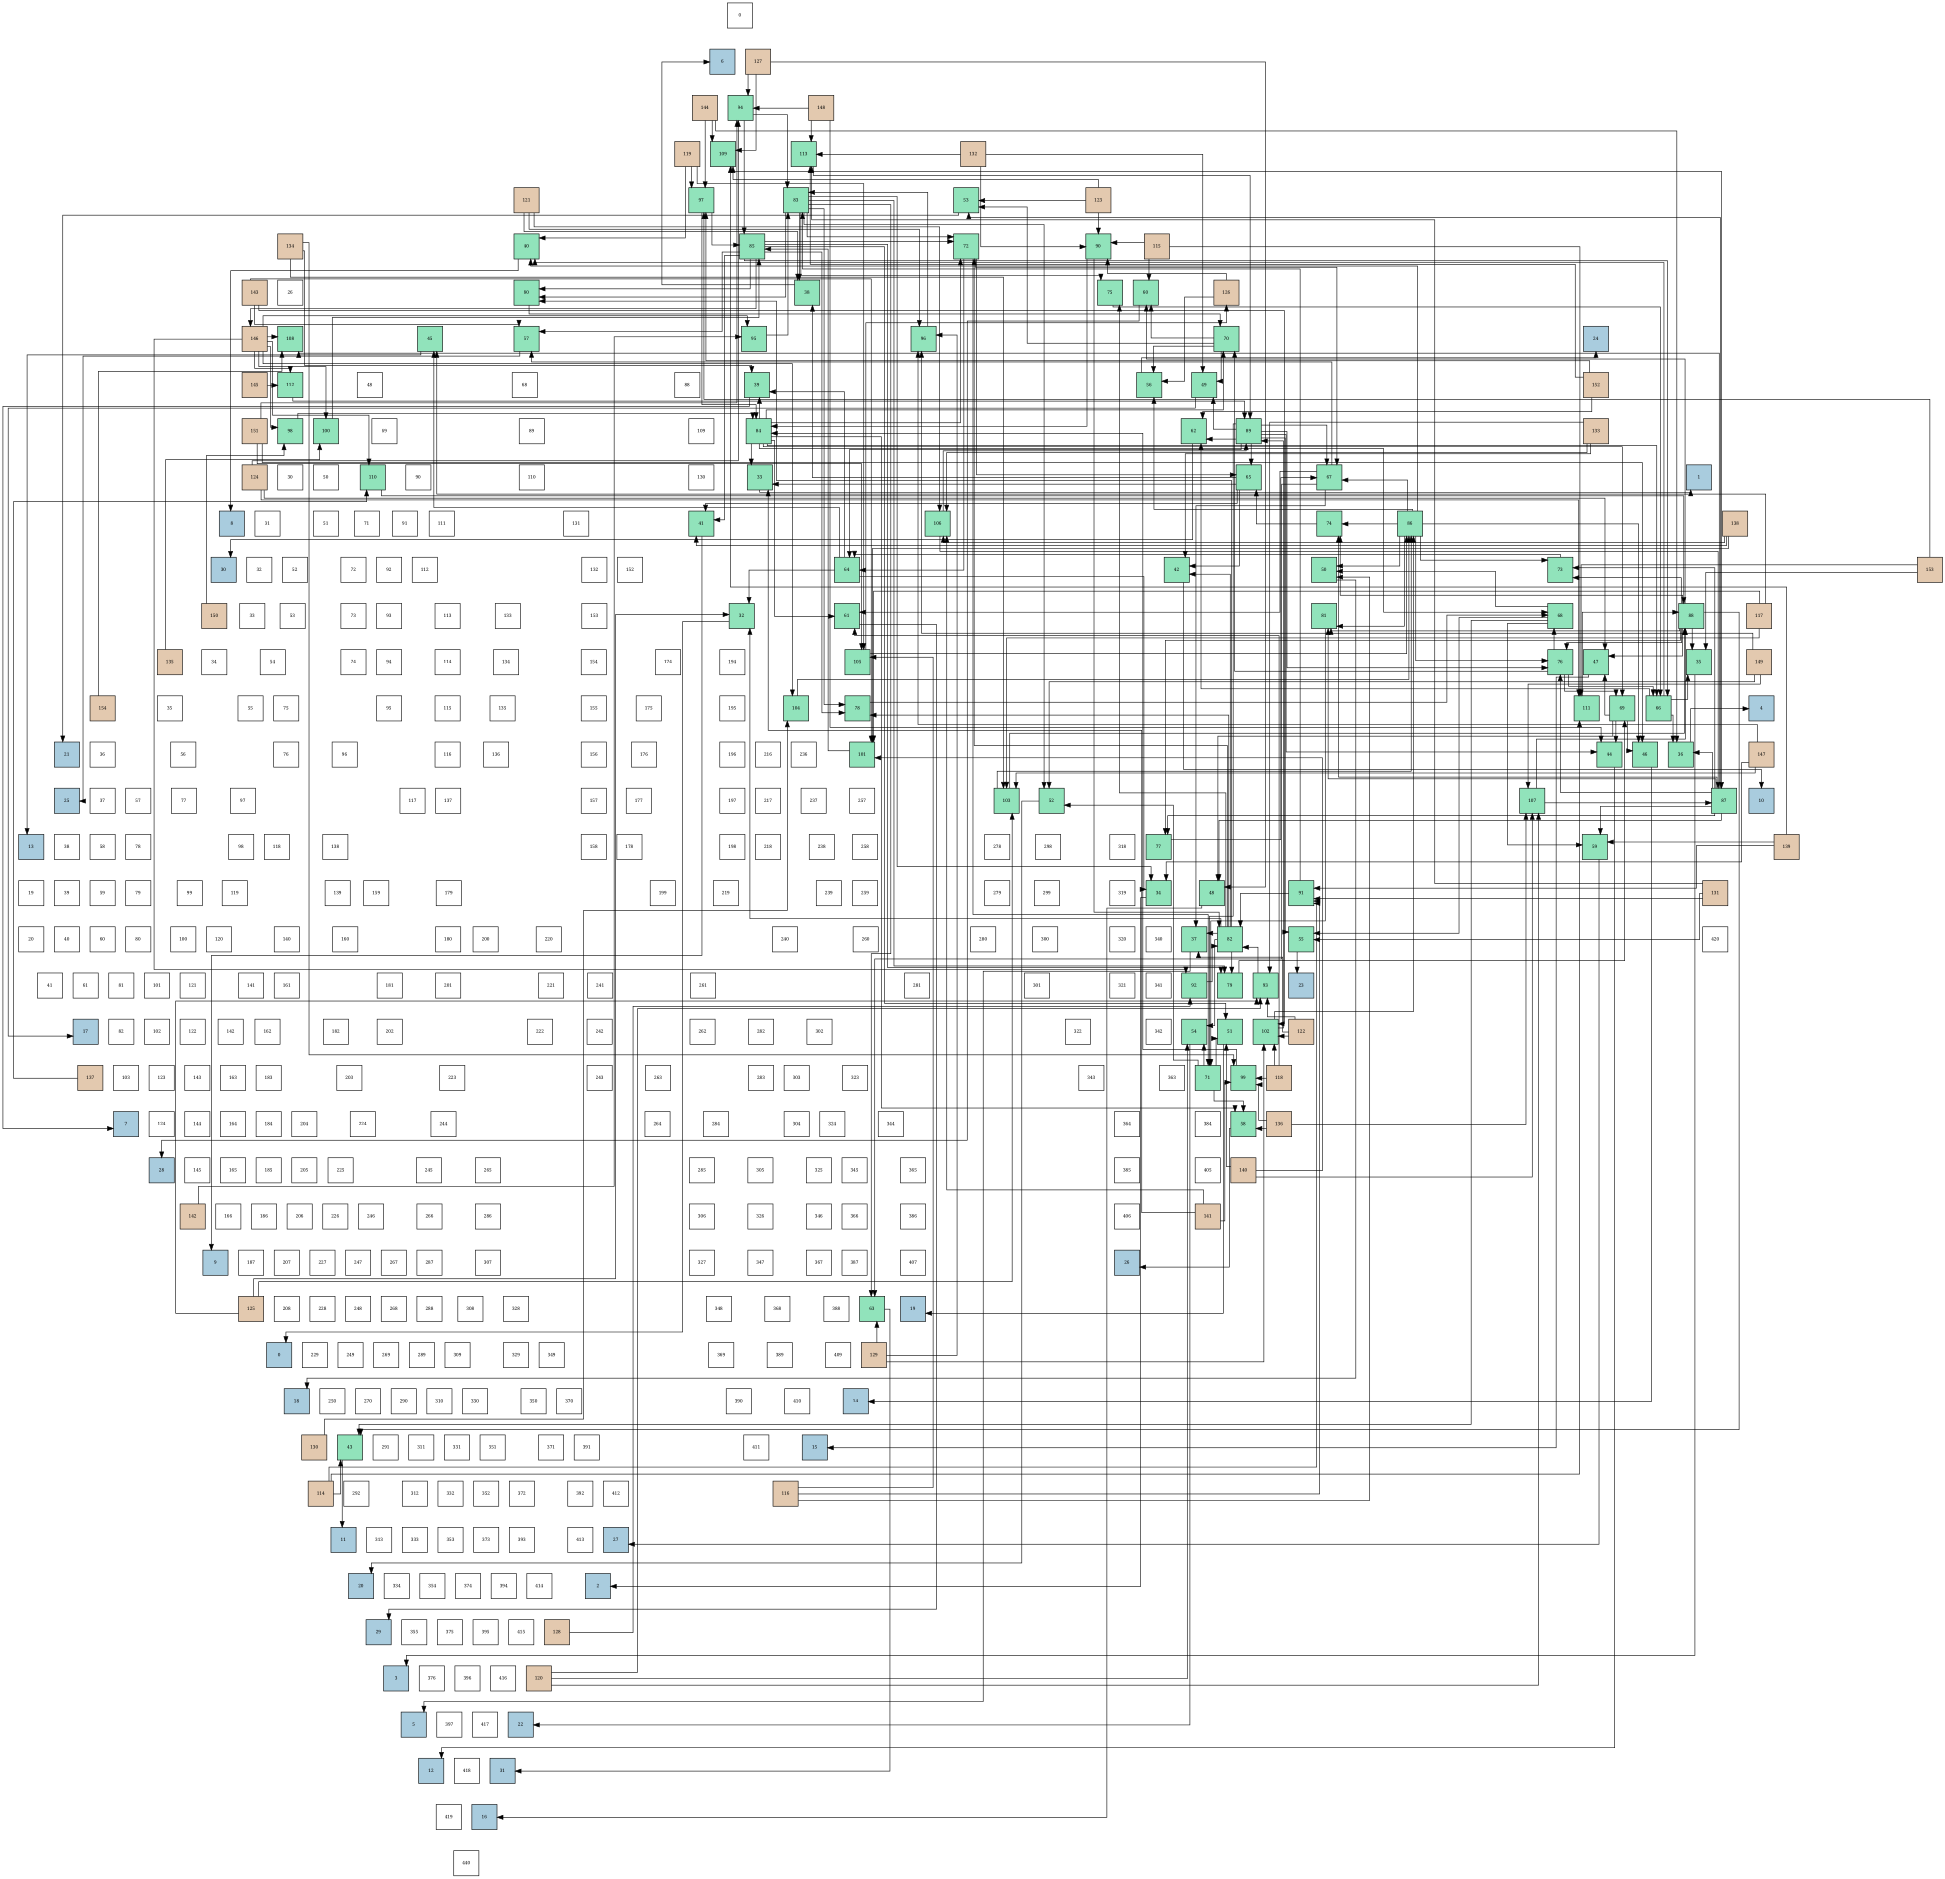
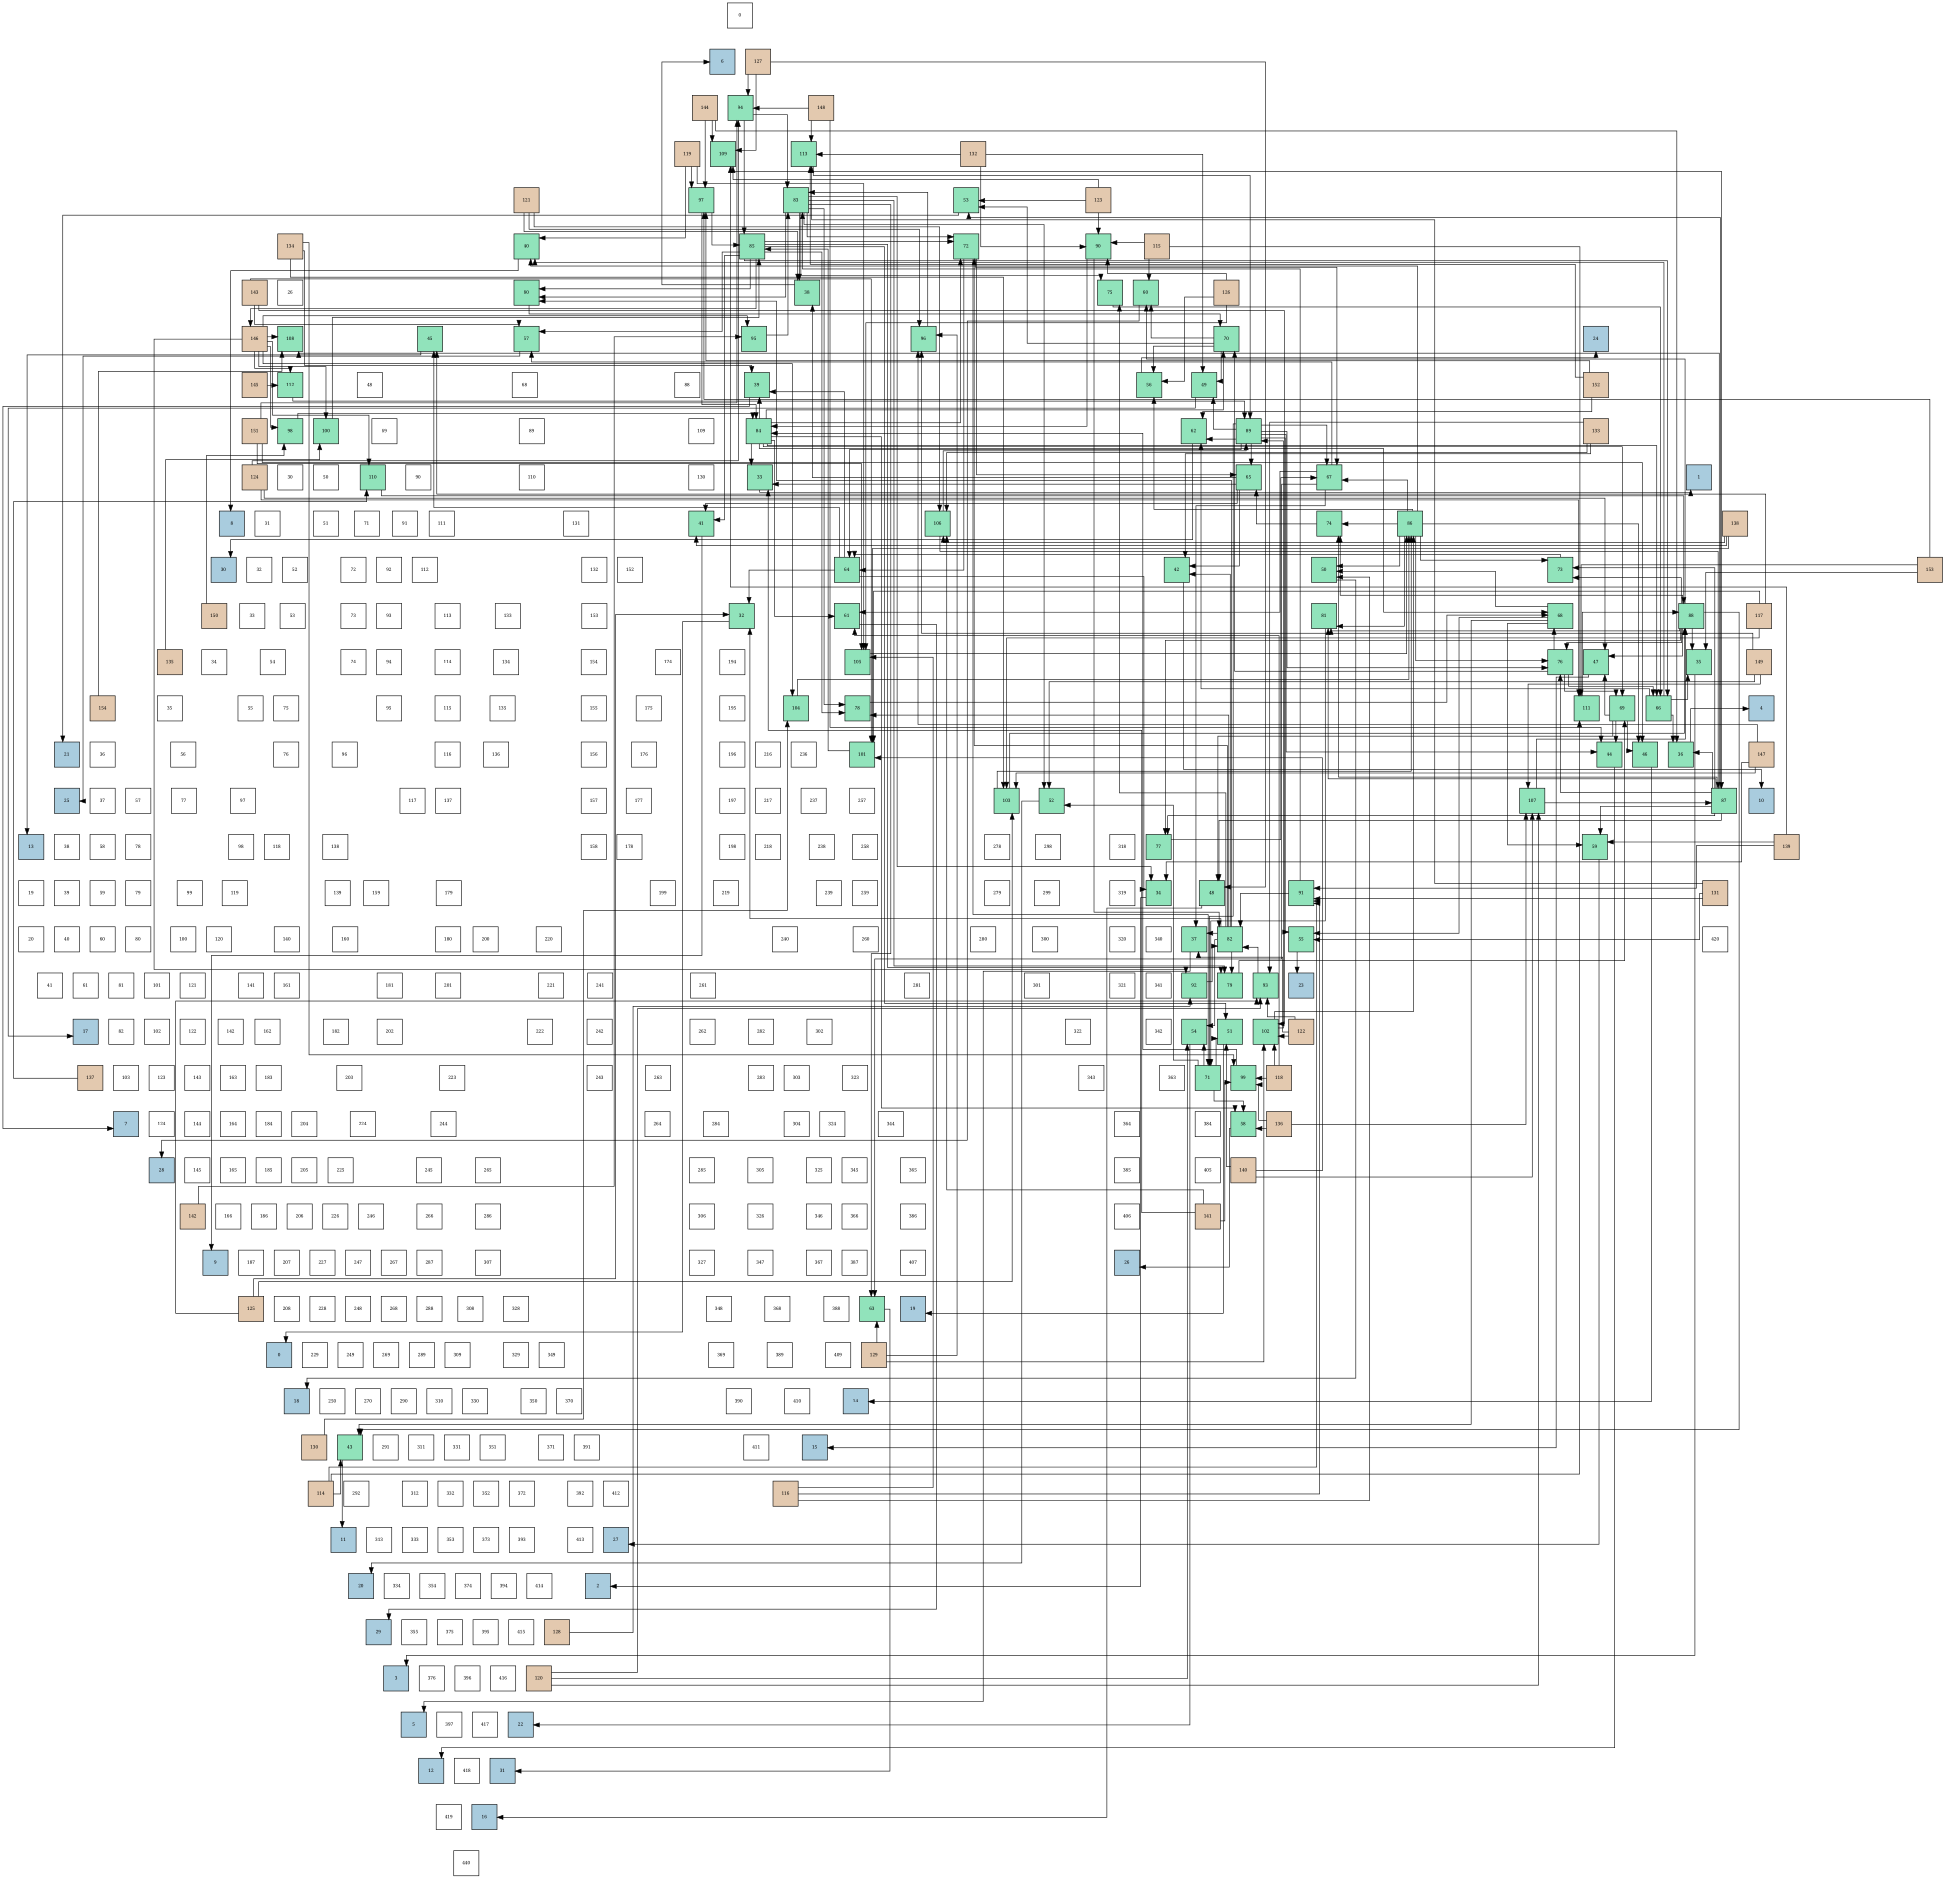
edge "105" -> "126": reversed
